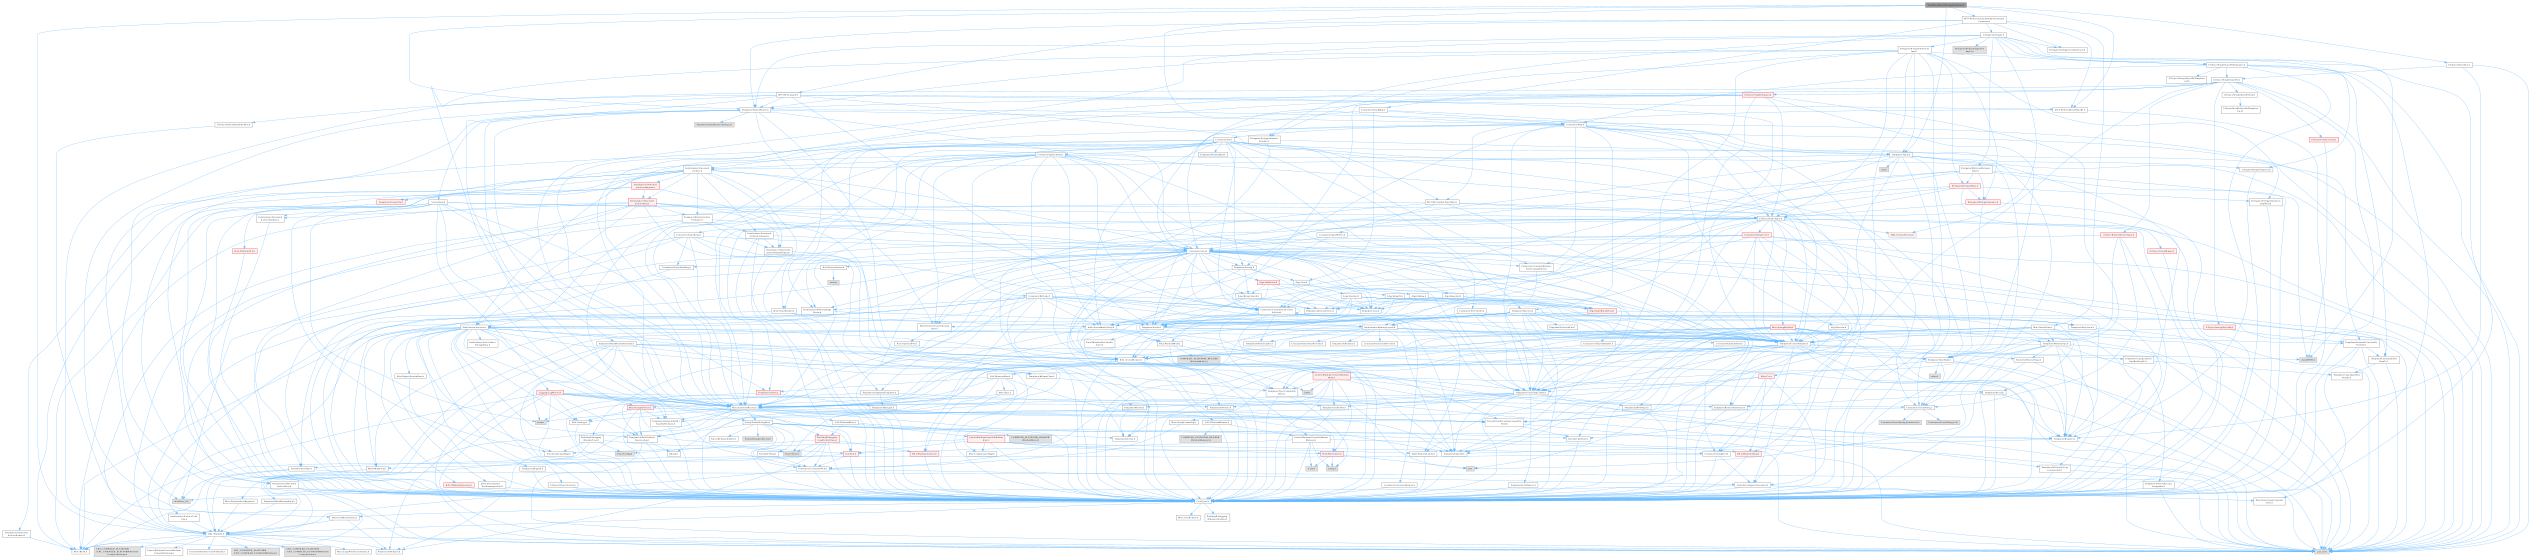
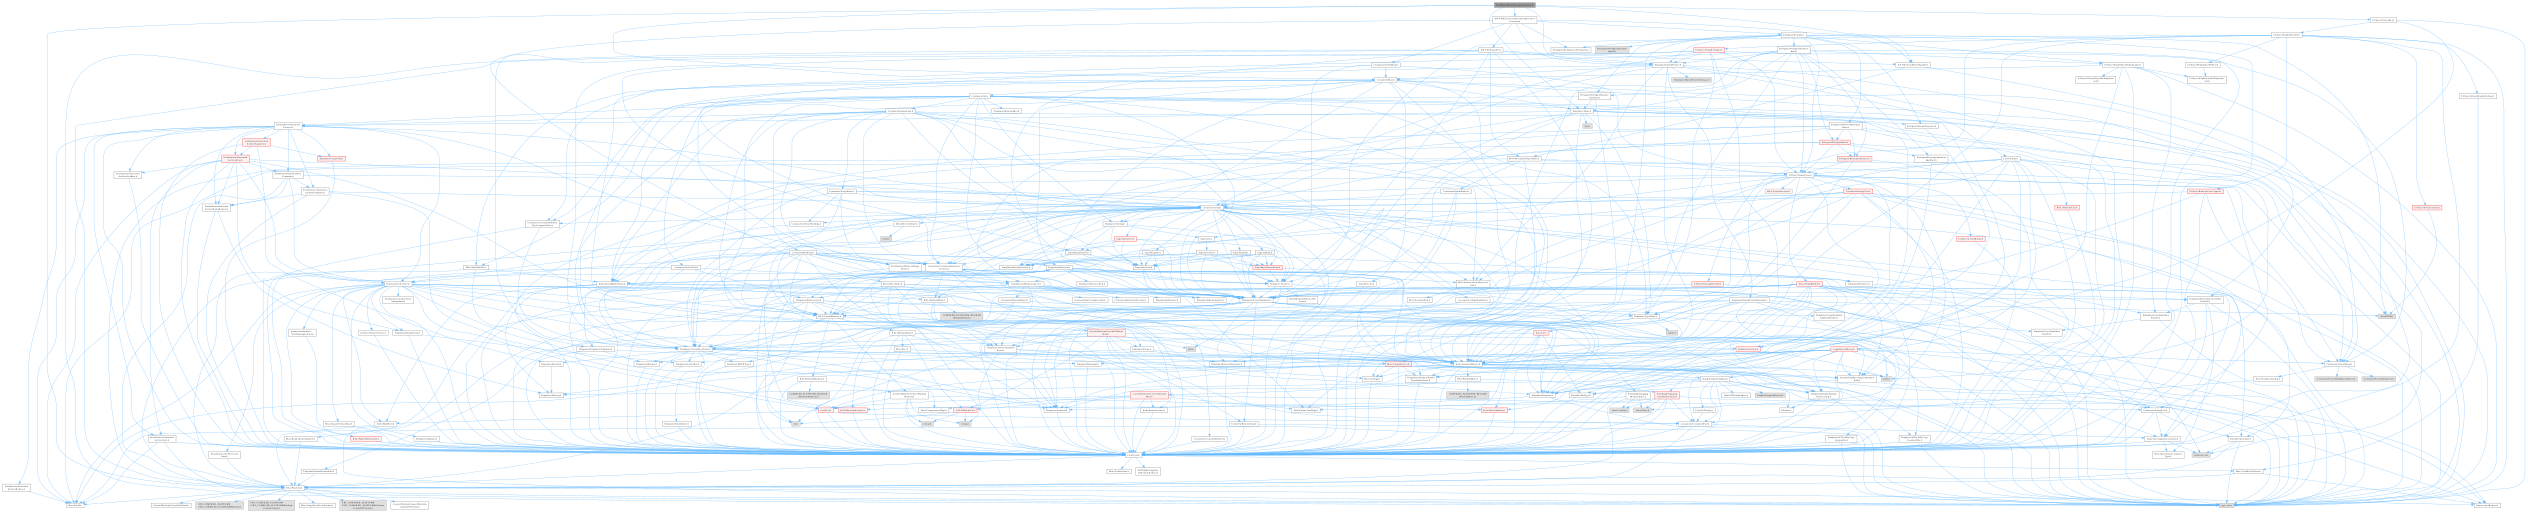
edge "UObject/WeakObjectPtrTemplates.h" -> "UObject/WeakObjectPtr.h": now "UObject/WeakObjectPtrTemplates.h" -> "UObject/WeakObjectPtrTemplates Fwd.h"
edge "Delegates/Delegate.h" -> "HAL/CriticalSection.h": now "Delegates/Delegate.h" -> "UObject/NameTypes.h"
edge "Templates/Function.h" -> "Math/NumericLimits.h": now "Templates/Function.h" -> "CoreTypes.h"
